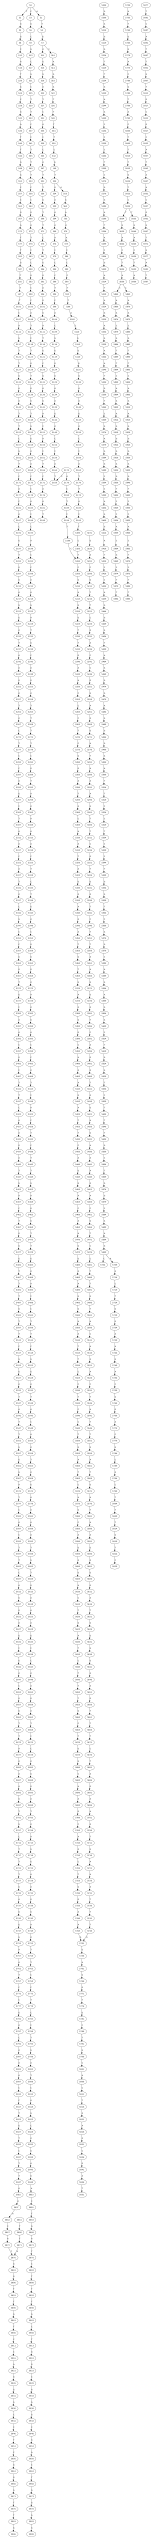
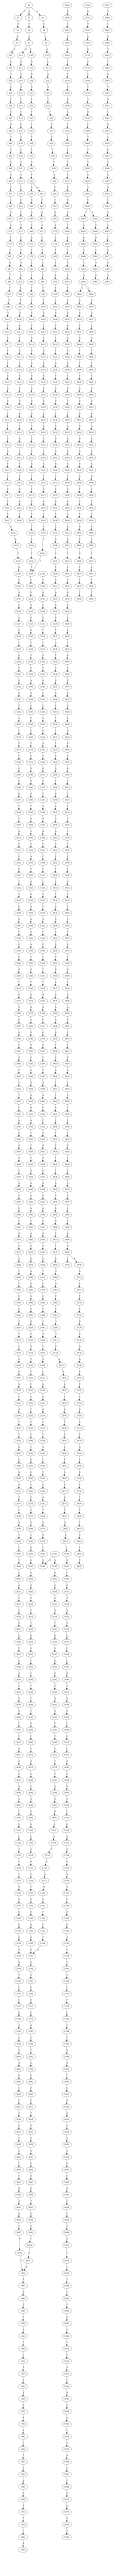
edge "S174" -> "S169": reversed
edge "S586" -> "S591": reversed
node "S856": added
